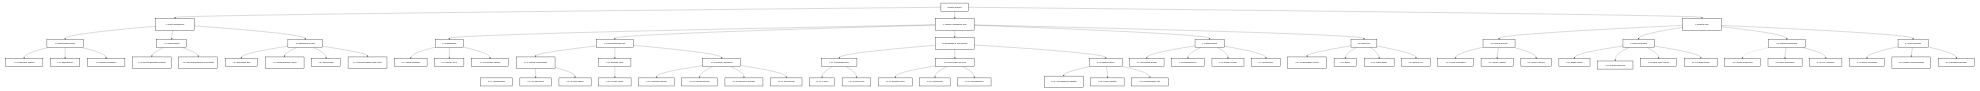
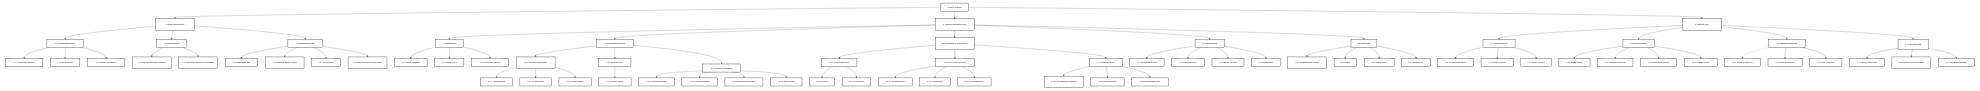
node "3.4 Piano Operativo": size 30x8 -> 30x10
node "2.2.3 Gestione Allenamenti": moved (721, 63) -> (721, 68)
node "3.2.2 Proiezioni Revenue": moved (1616, 65) -> (1616, 63)
edge "2.2.1 Sistema Autenticazione" -> "2.2.1.1 Registrazione": added
